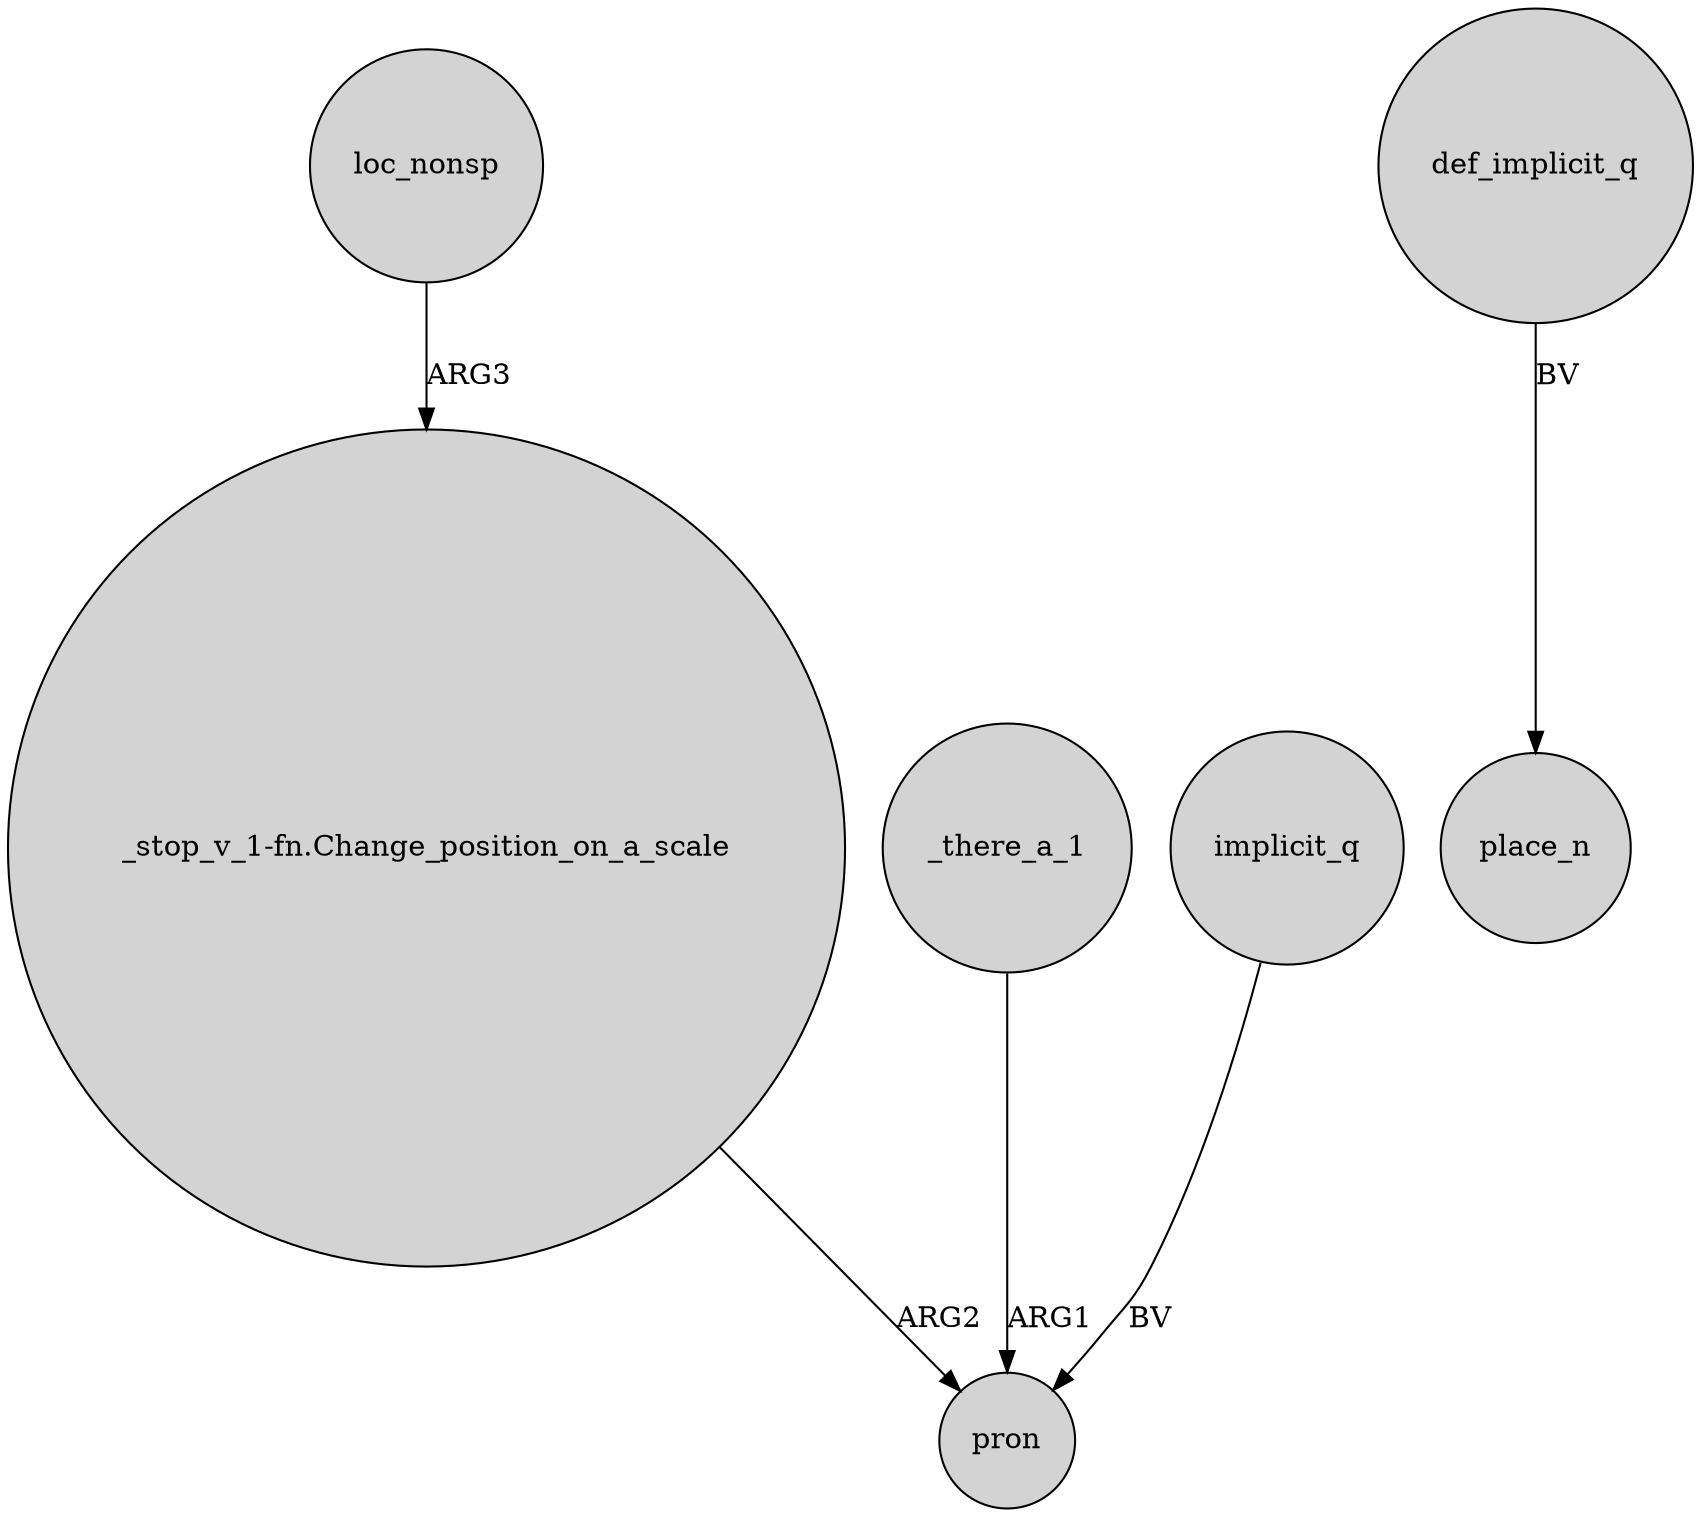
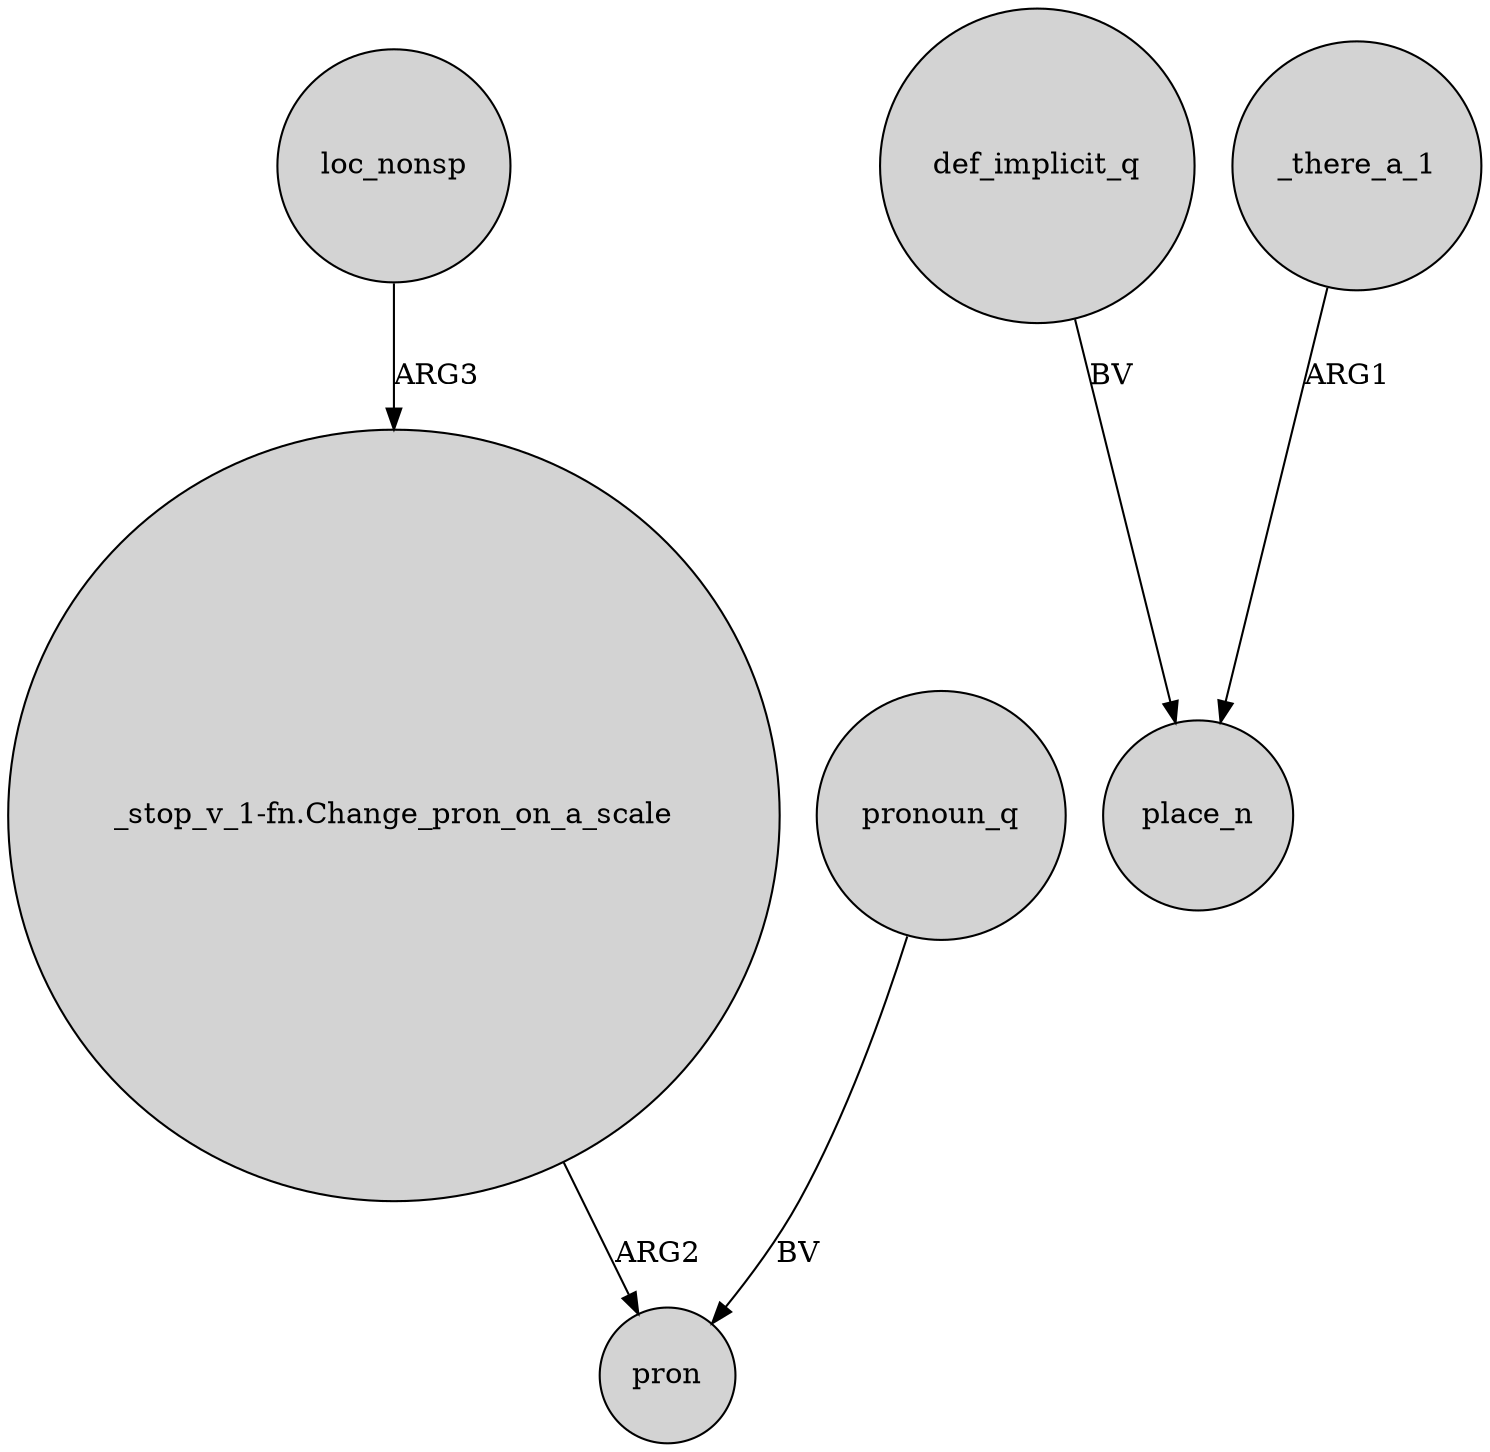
node "_stop_v_1-fn.Change_position_on_a_scale": label "_stop_v_1-fn.Change_position_on_a_scale" -> "_stop_v_1-fn.Change_pron_on_a_scale"
node "implicit_q": label "implicit_q" -> "pronoun_q"
edge "_there_a_1" -> "pron": now "_there_a_1" -> "place_n"
